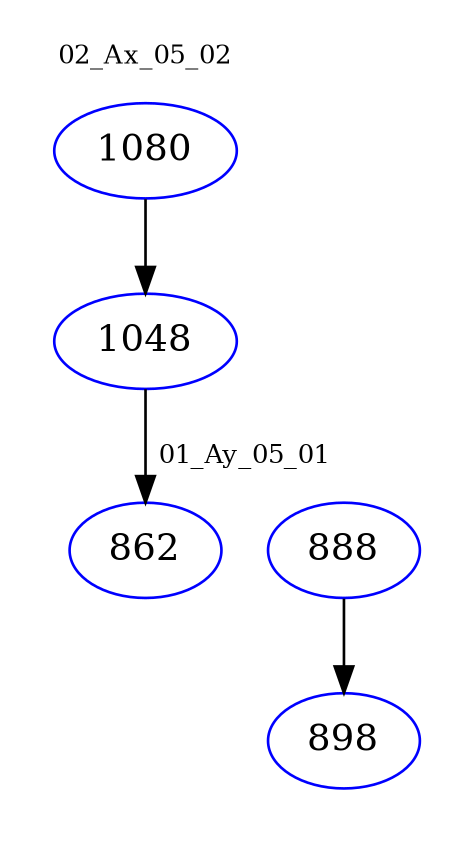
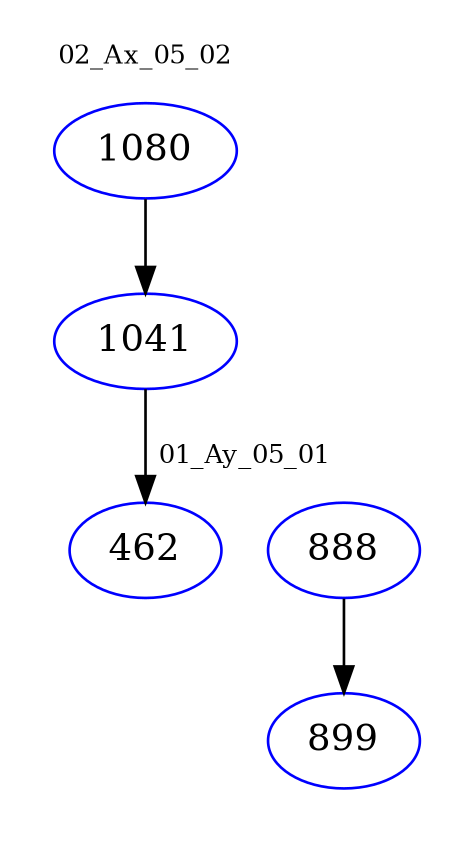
node "1048": label "1048" -> "1041"
node "862": label "862" -> "462"
node "898": label "898" -> "899"
